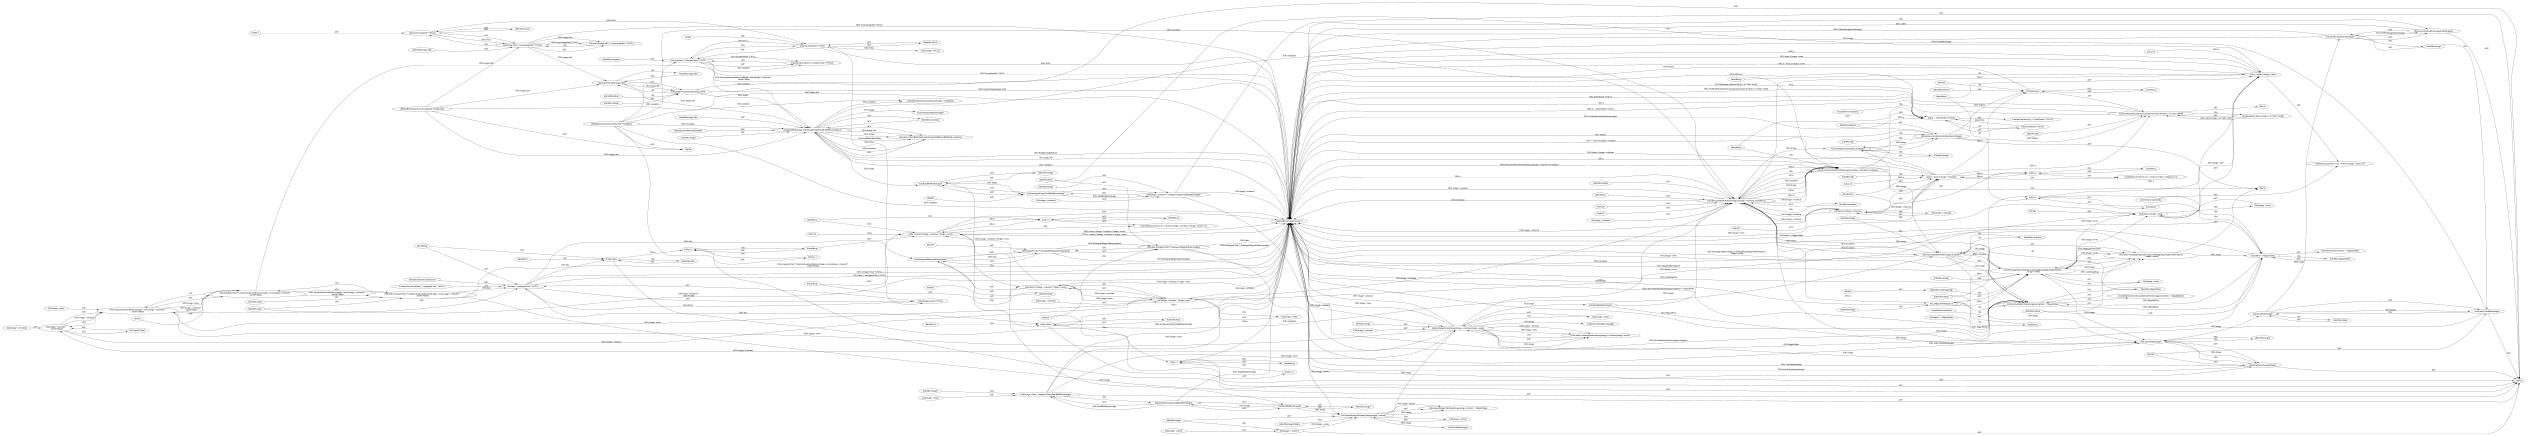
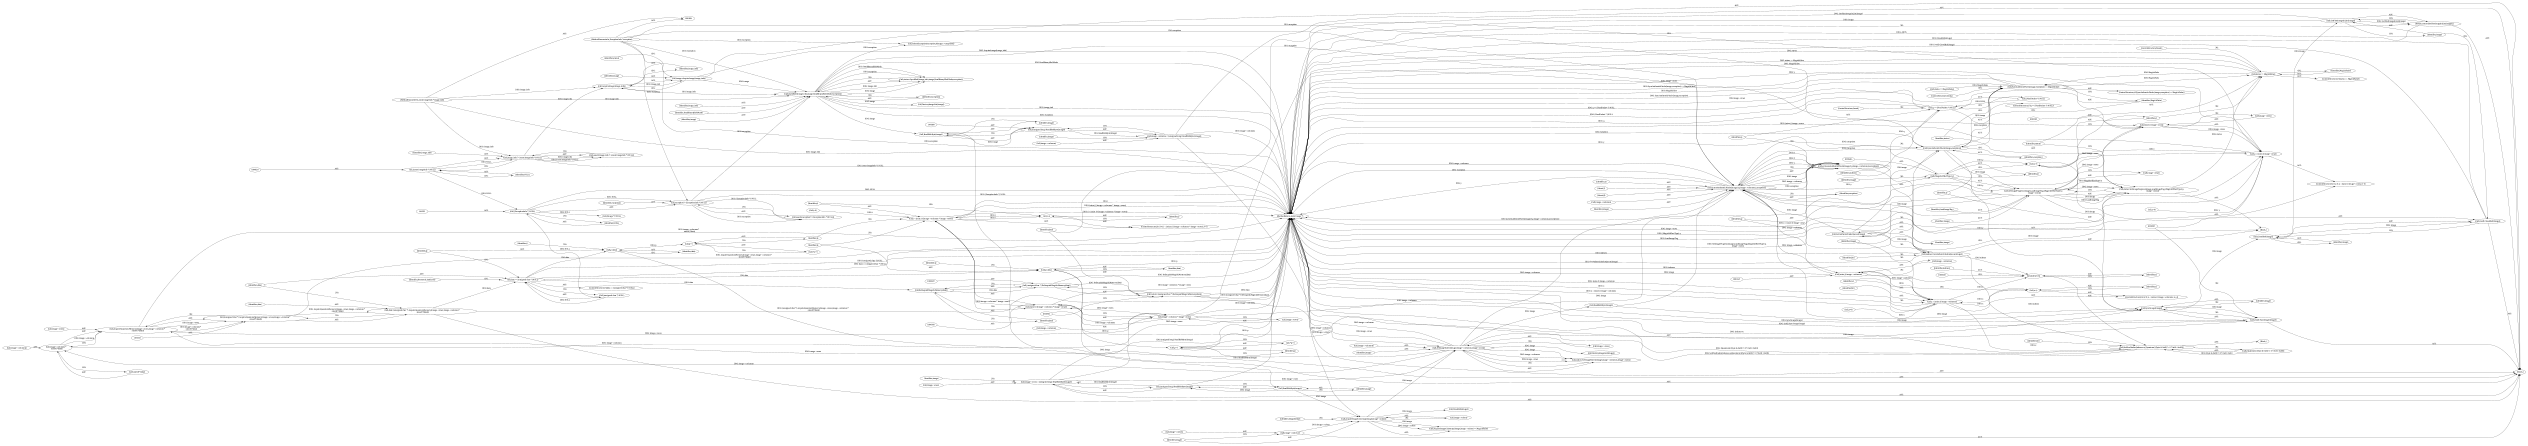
edge "(Call,exception != (ExceptionInfo *) NULL)" -> "(Call,(ExceptionInfo *) NULL)": removed, label "CFG:"
node "(Call,data=(unsigned char *) RelinquishMagickMemory(data))": label "(Call,data=(unsigned char *) RelinquishMagickMemory(data))" -> "(Call,return=(unsigned char *) RelinquishMagickMemory(data))"
edge "(ControlStructure,if (data == (unsigned char *) NULL))" -> "(Call,data == (unsigned char *) NULL)": reversed
edge "1000484" -> "(Identifier,LoadImageTag)": now "1000484" -> "(Call,(MagickOffsetType) y)"
